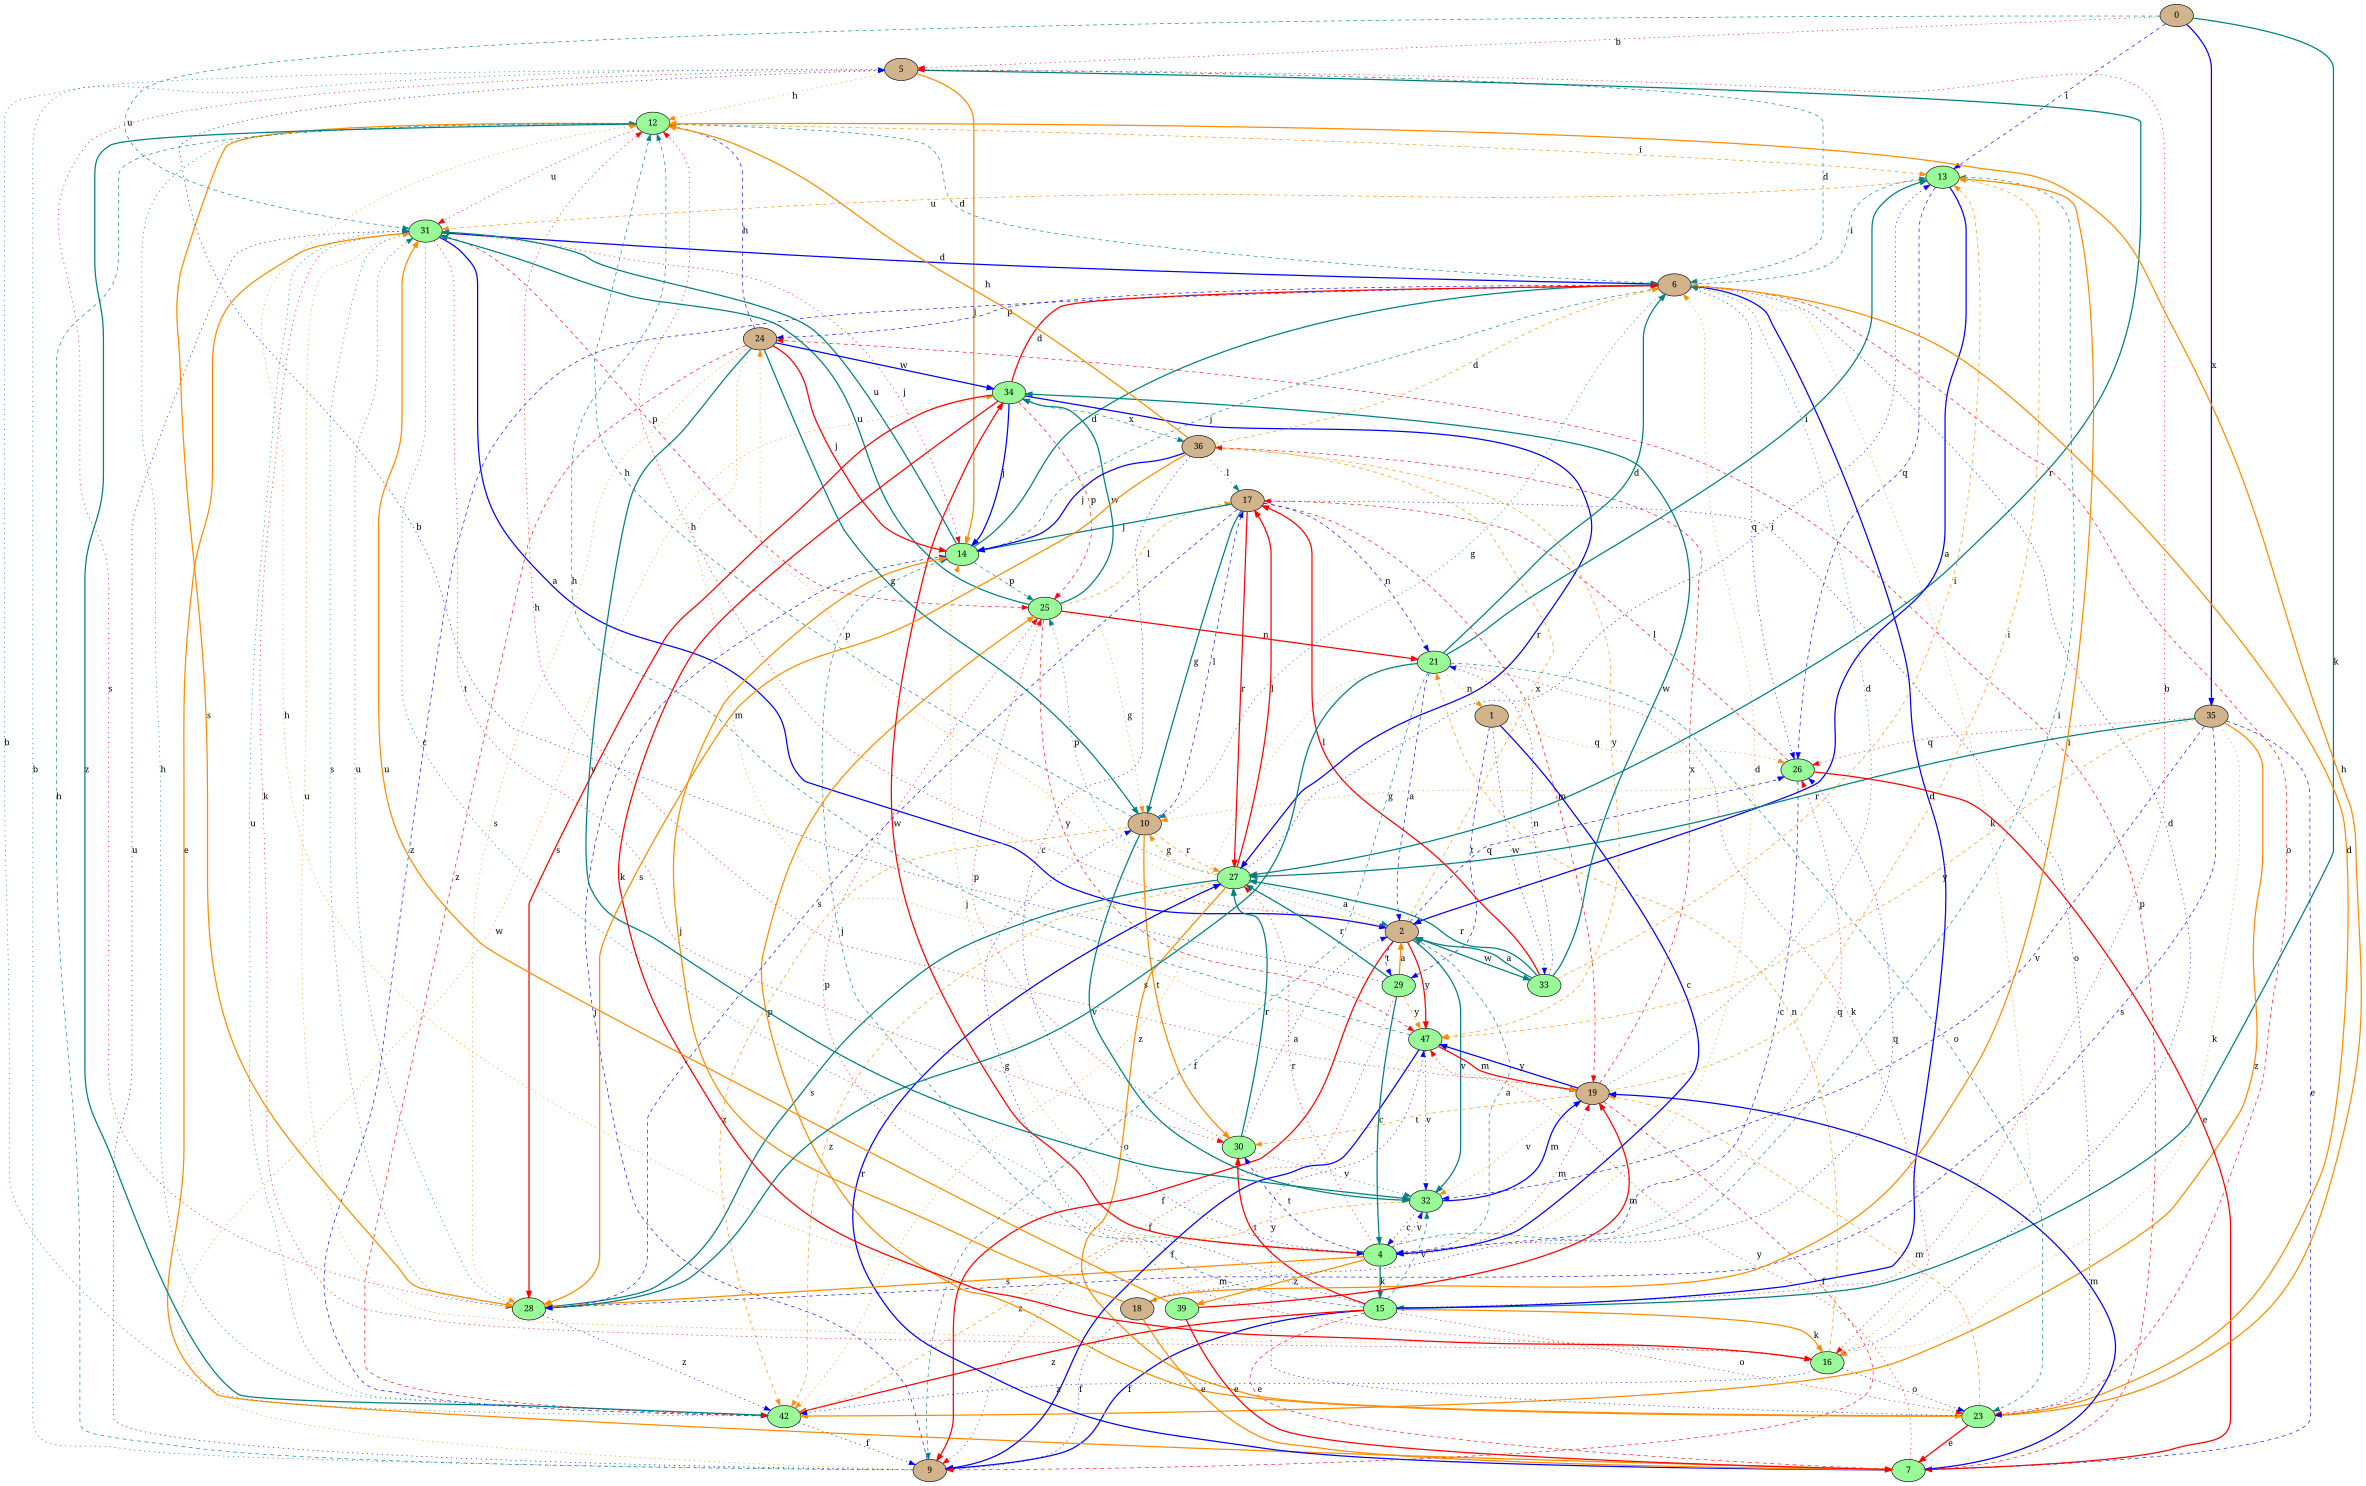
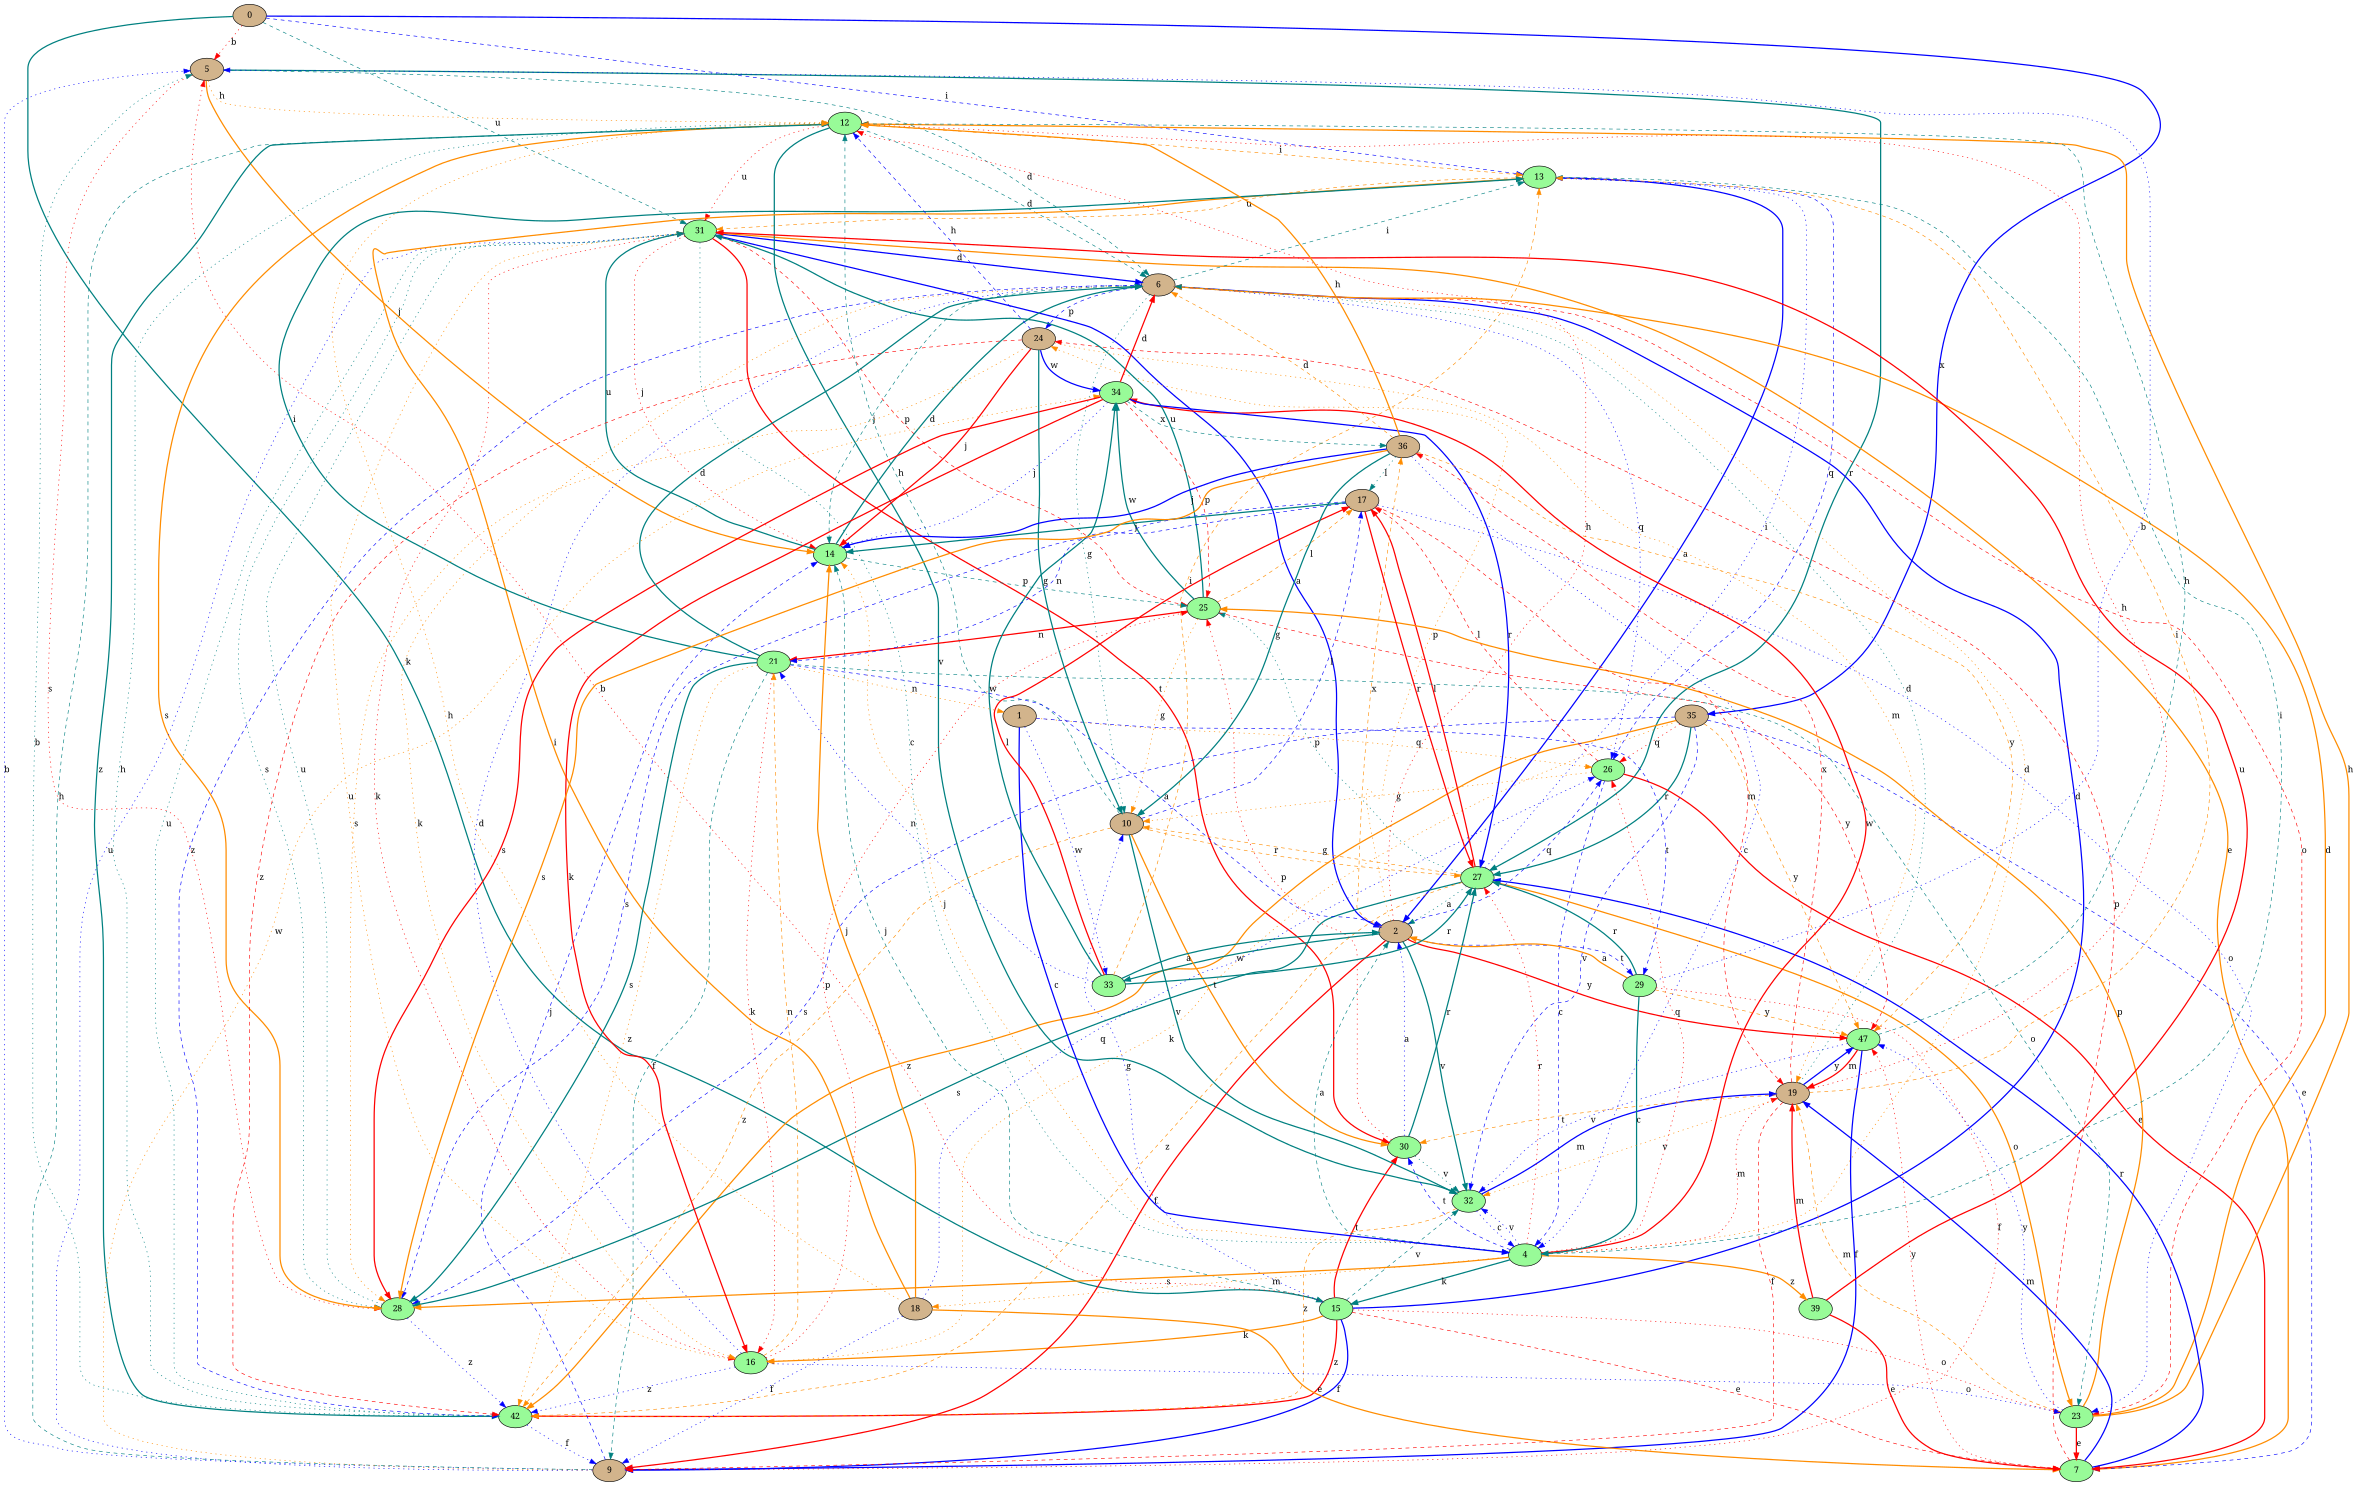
edge "34" -> "14": style bold -> dotted
edge "17" -> "10": now "36" -> "10"
edge "9" -> "5": color teal -> blue
edge "31" -> "30": style dotted -> bold
edge "39" -> "31": color darkorange -> red
edge "24" -> "32": now "12" -> "32"
